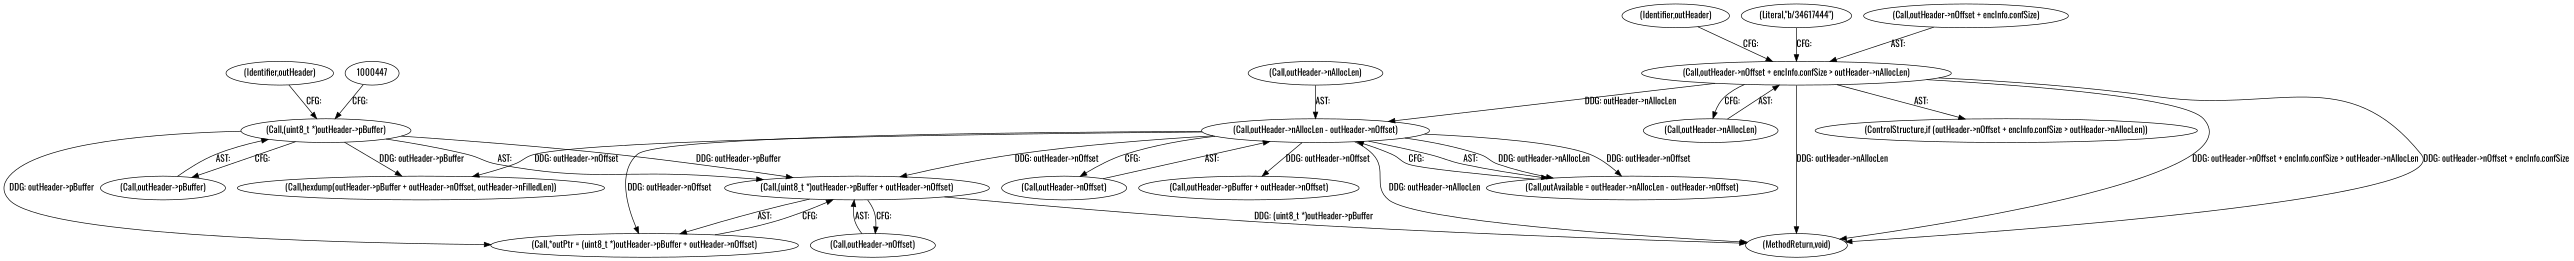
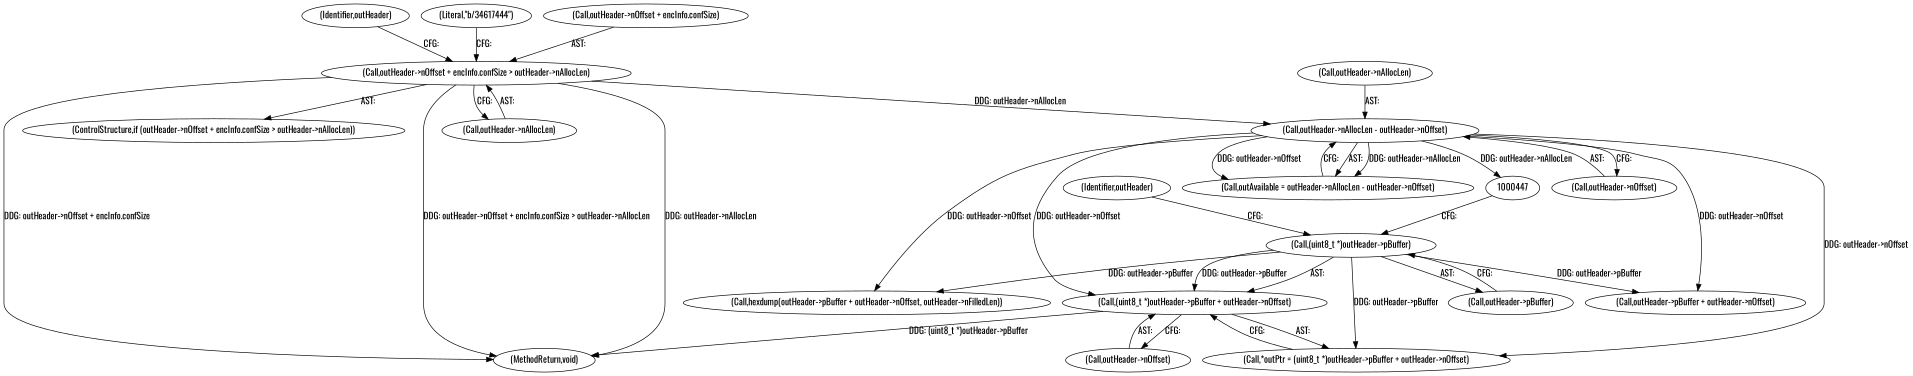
edge "(Call,outHeader->pBuffer)" -> "(Call,(uint8_t *)outHeader->pBuffer)": label "AST: " -> "CFG: "
edge "(Call,(uint8_t *)outHeader->pBuffer)" -> "(Call,outHeader->pBuffer)": label "CFG: " -> "AST: "
edge "(Call,outHeader->nAllocLen - outHeader->nOffset)" -> "(MethodReturn,void)": now "(Call,outHeader->nAllocLen - outHeader->nOffset)" -> "1000447"
edge "(Call,(uint8_t *)outHeader->pBuffer)" -> "(Call,outHeader->pBuffer + outHeader->nOffset)": added, label "DDG: outHeader->pBuffer"
